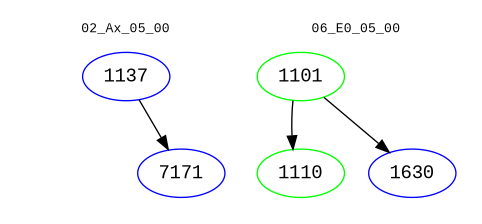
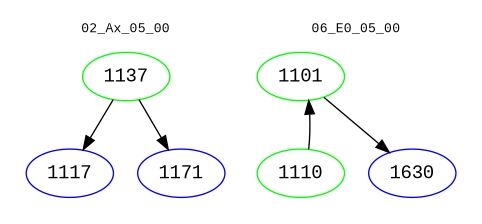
node "1137": color blue -> green
edge "1101" -> "1110": reversed
node "1117": added
node "7171": label "7171" -> "1171"
